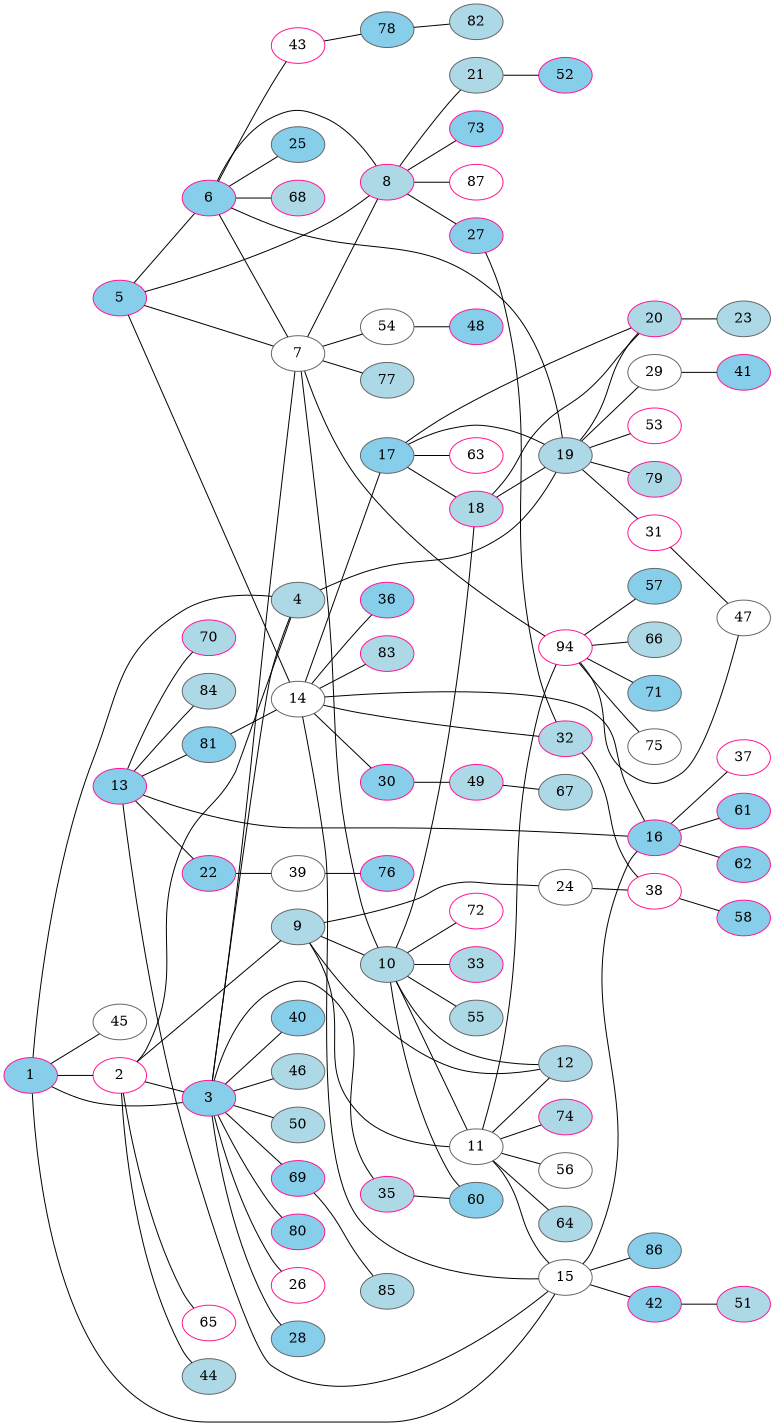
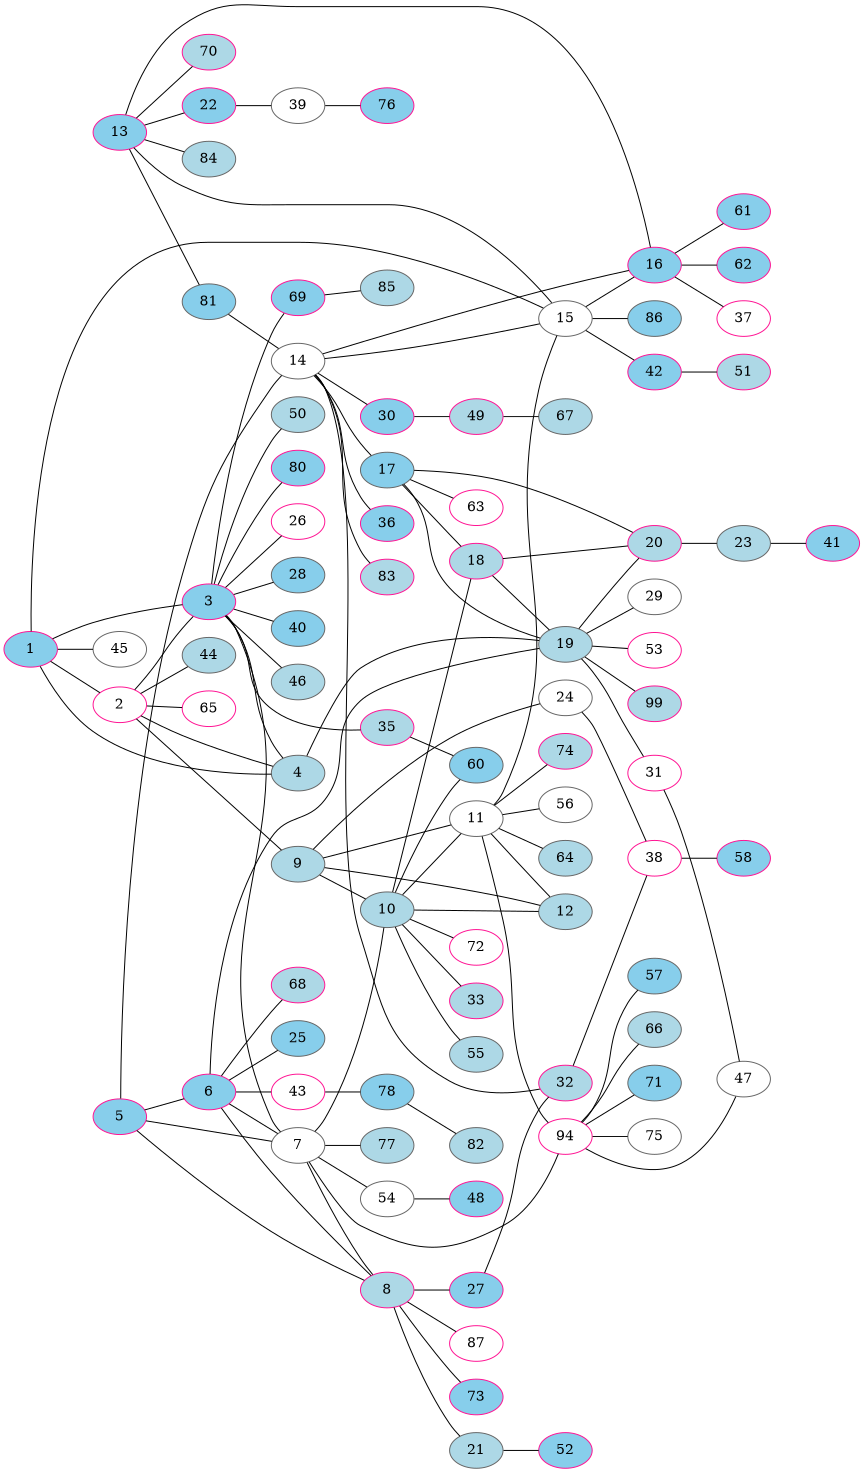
edge "29" -- "41": now "23" -- "41"
node "79": label "79" -> "99"
